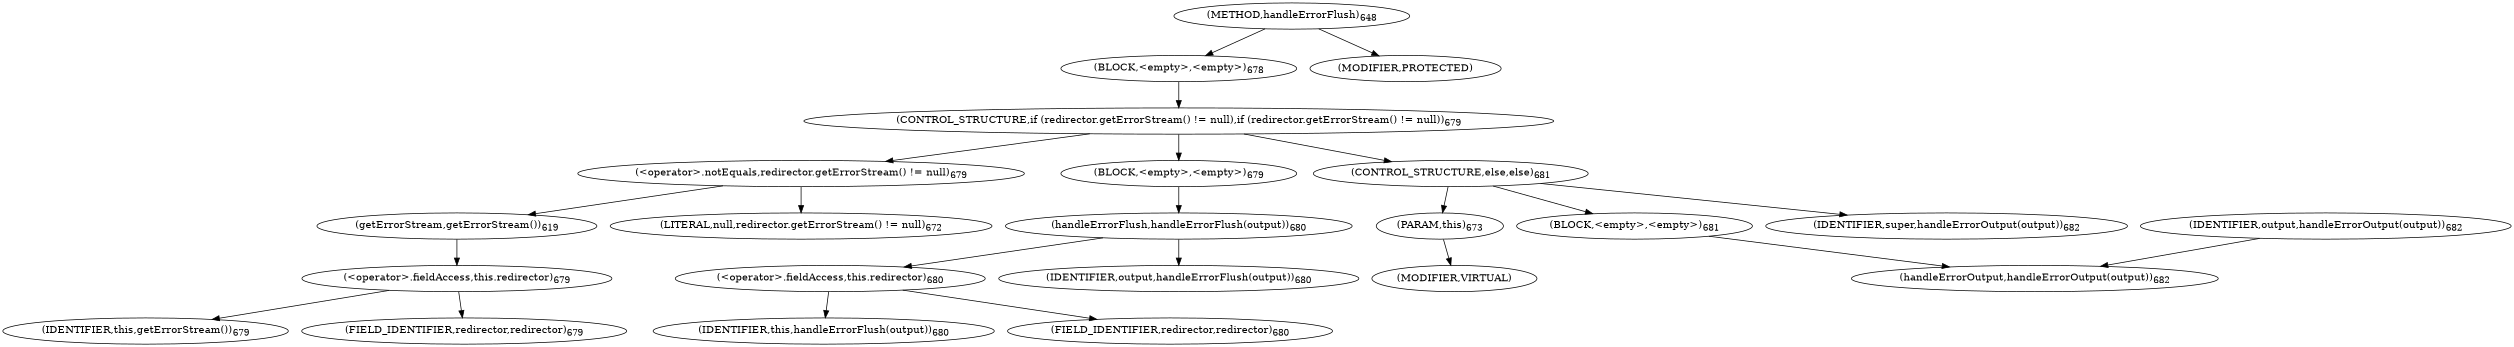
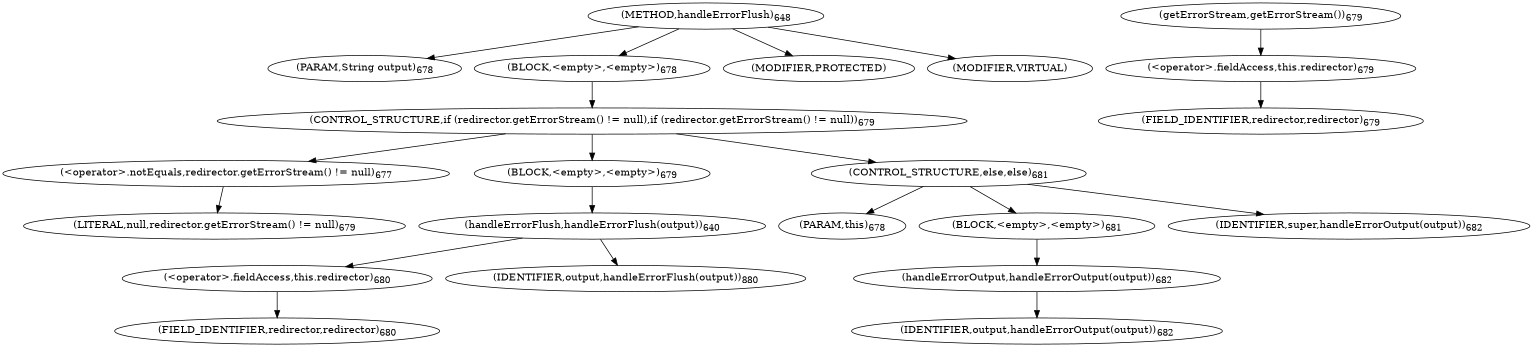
node "(PARAM,String output)": added
node "(<operator>.notEquals,redirector.getErrorStream() != null)": text "679" -> "677"
edge "(<operator>.notEquals,redirector.getErrorStream() != null)" -> "(getErrorStream,getErrorStream())": removed
node "(getErrorStream,getErrorStream())": text "619" -> "679"
node "(LITERAL,null,redirector.getErrorStream() != null)": text "672" -> "679"
node "(handleErrorFlush,handleErrorFlush(output))": text "680" -> "640"
node "(PARAM,this)": text "673" -> "678"
edge "(PARAM,this)" -> "(MODIFIER,VIRTUAL)": now "(METHOD,handleErrorFlush)" -> "(MODIFIER,VIRTUAL)"
edge "(IDENTIFIER,output,handleErrorOutput(output))" -> "(handleErrorOutput,handleErrorOutput(output))": reversed
node "(IDENTIFIER,output,handleErrorFlush(output))": text "680" -> "880"
node "(IDENTIFIER,this,getErrorStream())": removed
node "(IDENTIFIER,this,handleErrorFlush(output))": removed
